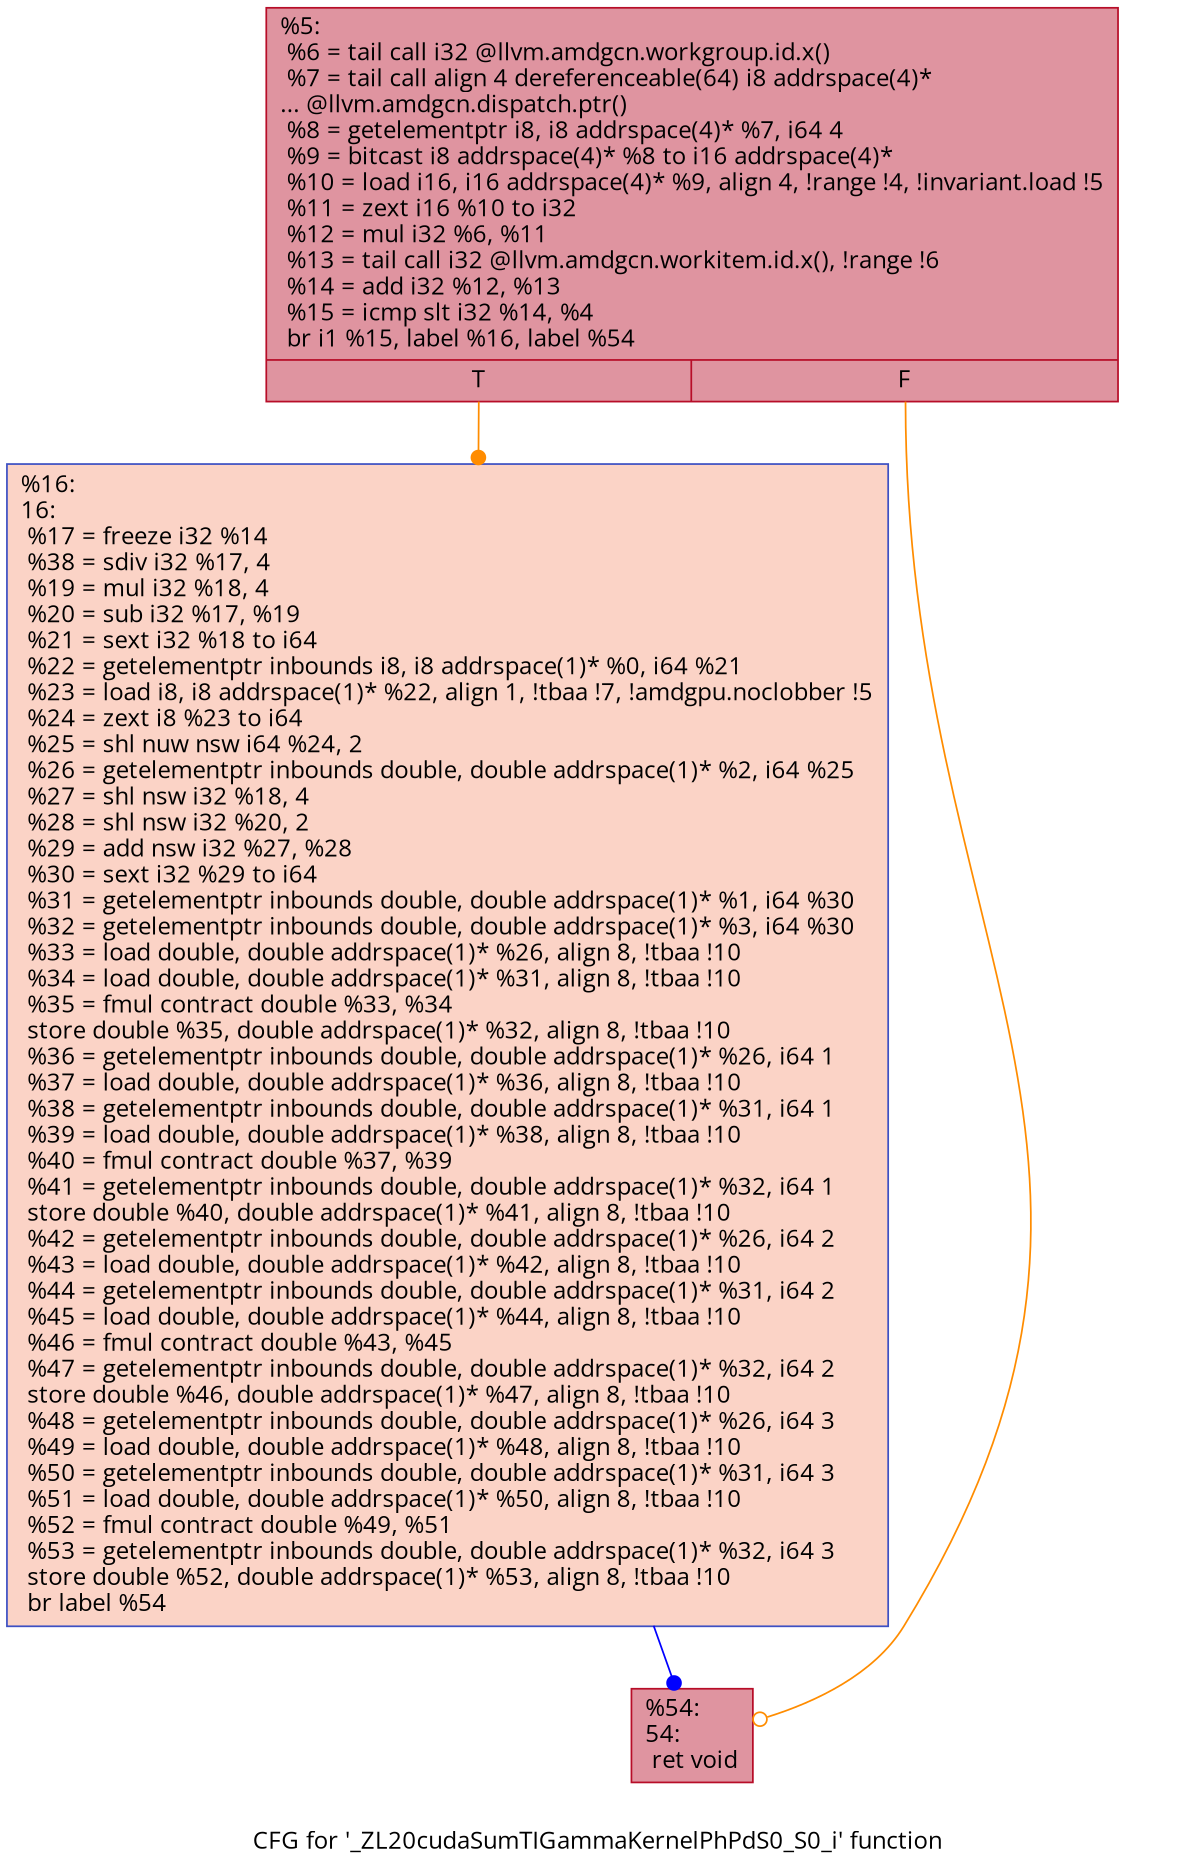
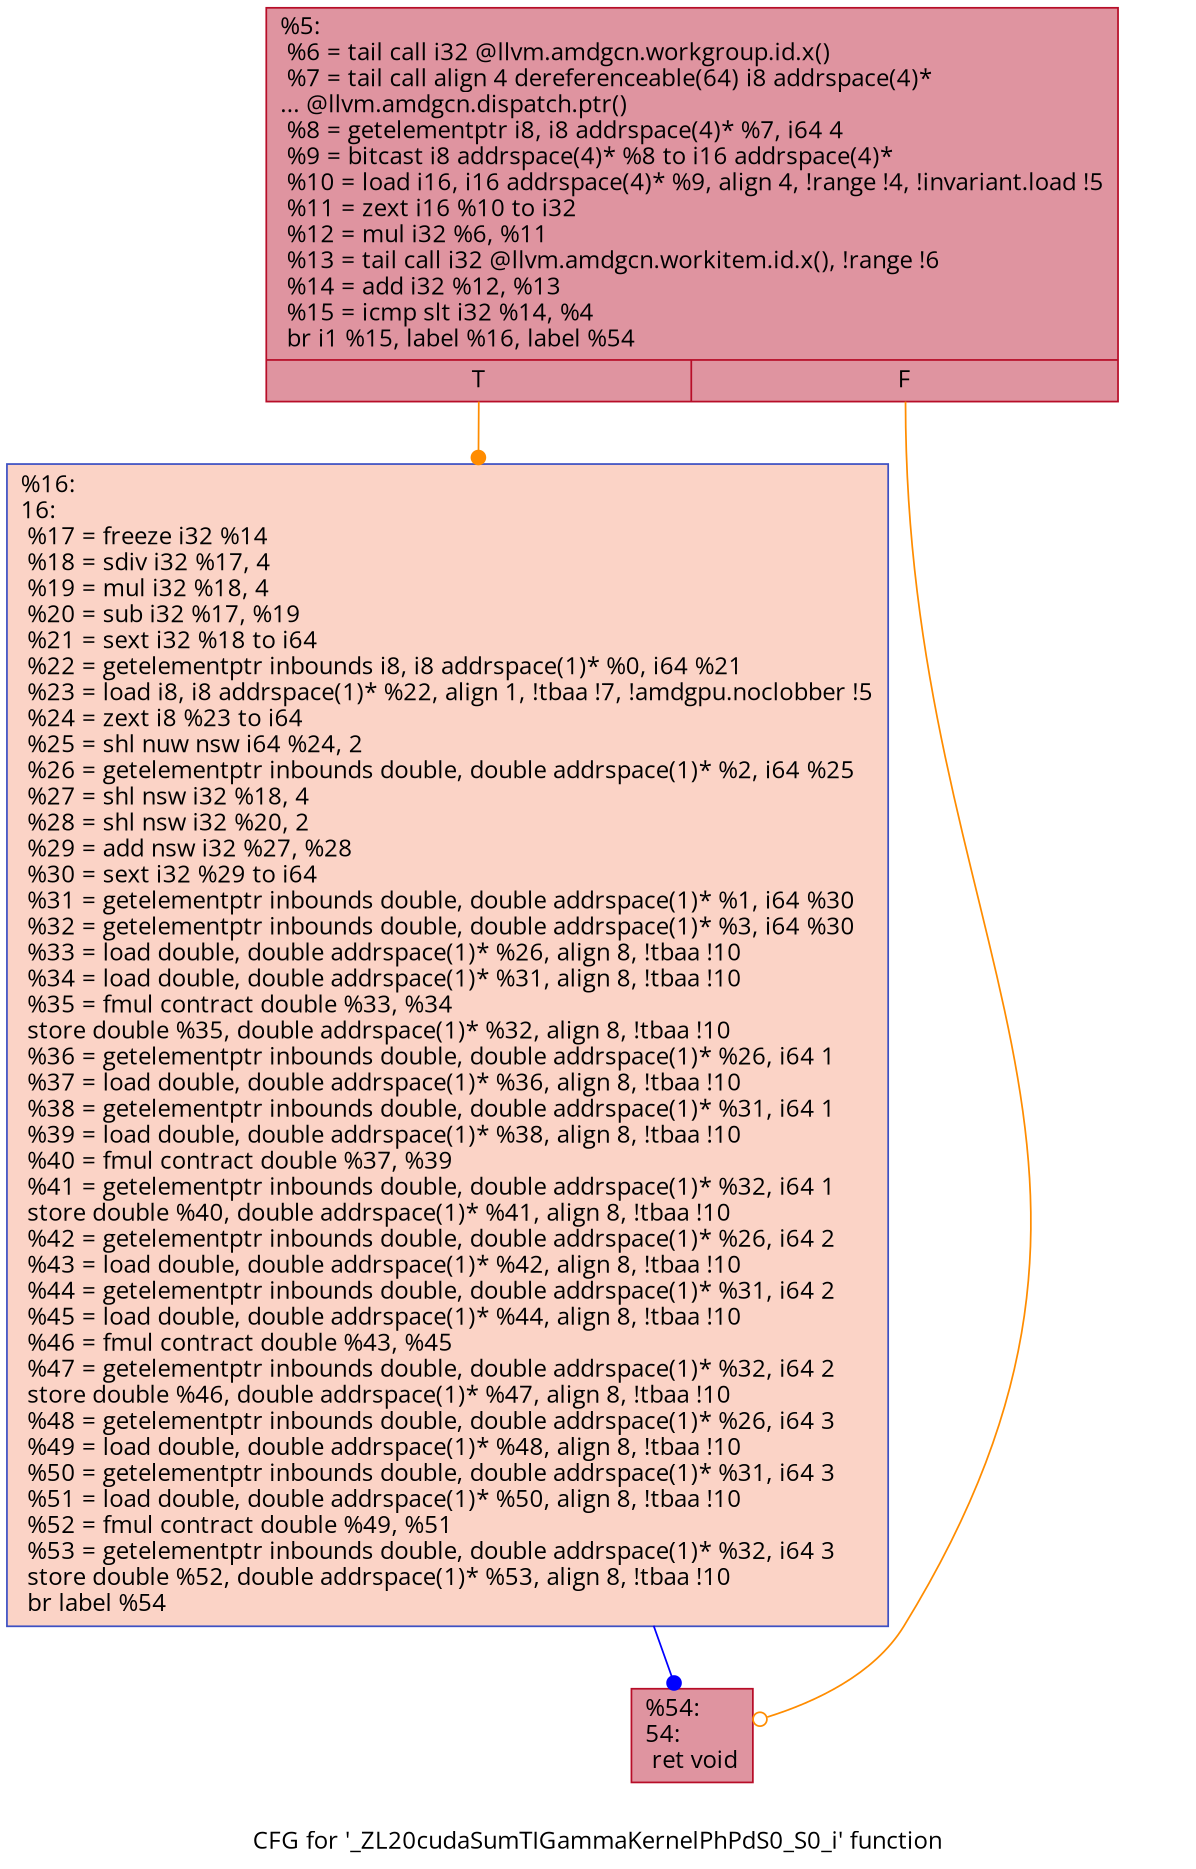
node "%16:": text "%38 = sdiv i32 %17, 4" -> "%18 = sdiv i32 %17, 4"
